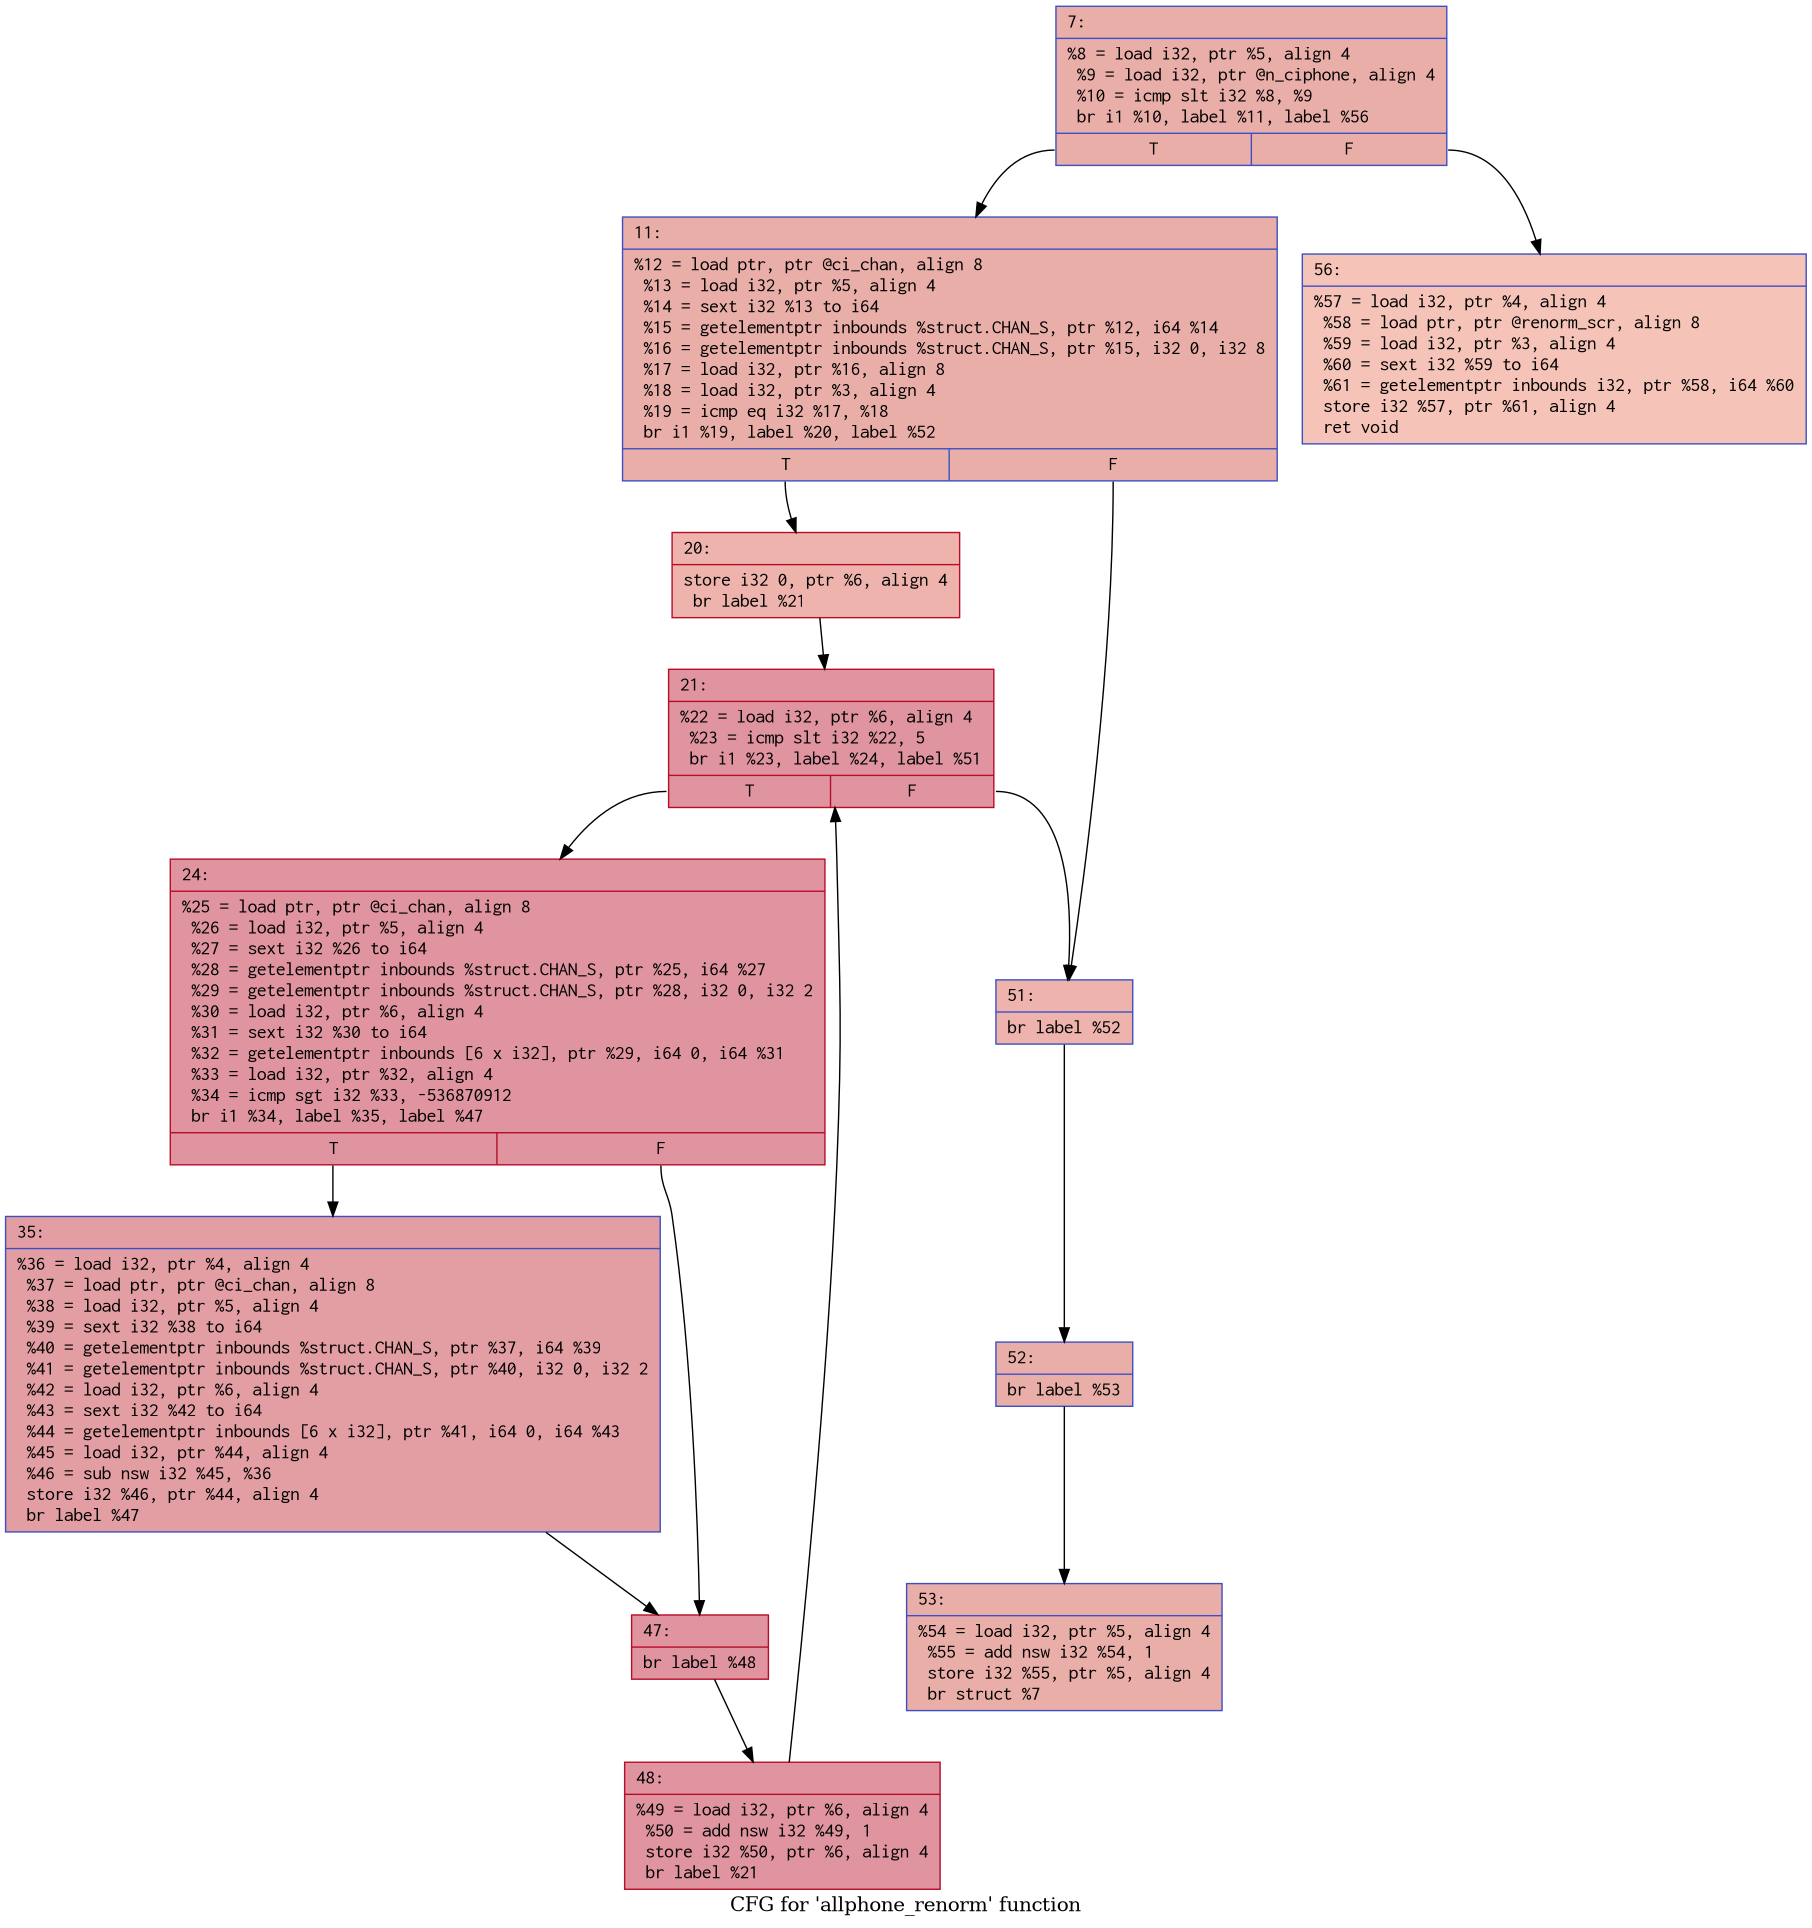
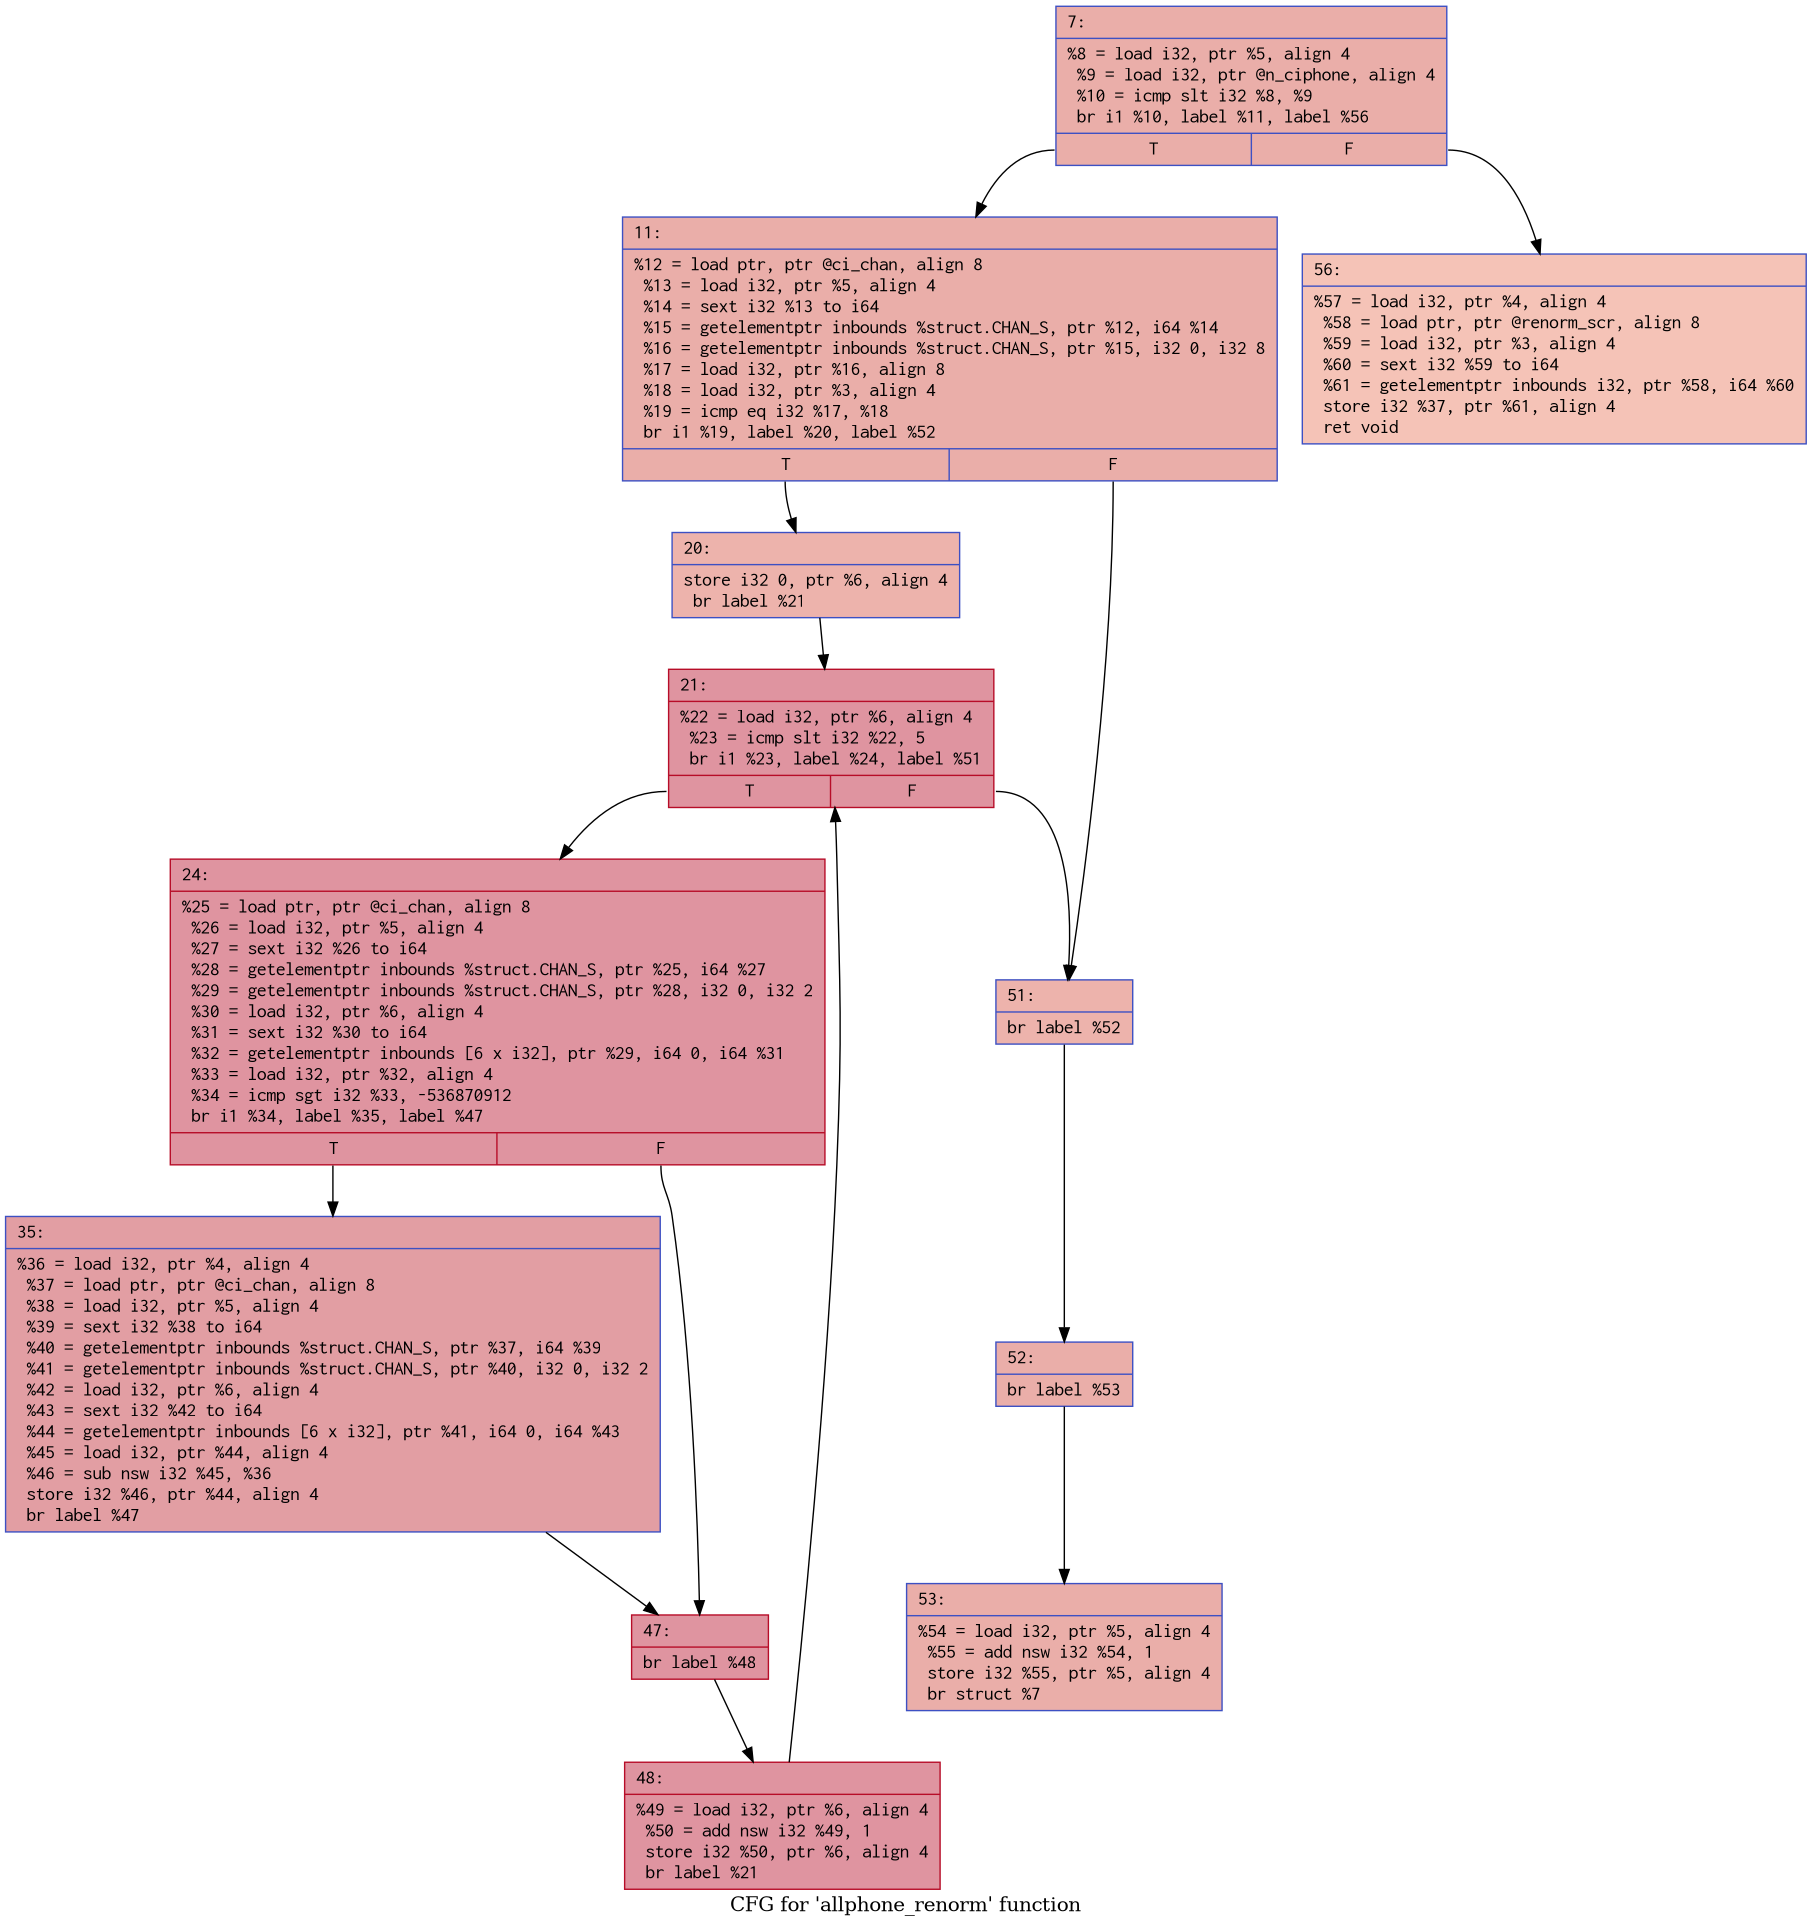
node "56:": text "store i32 %57, ptr %61, align 4" -> "store i32 %37, ptr %61, align 4"
node "20:": color #b70d28ff -> #3d50c3ff
